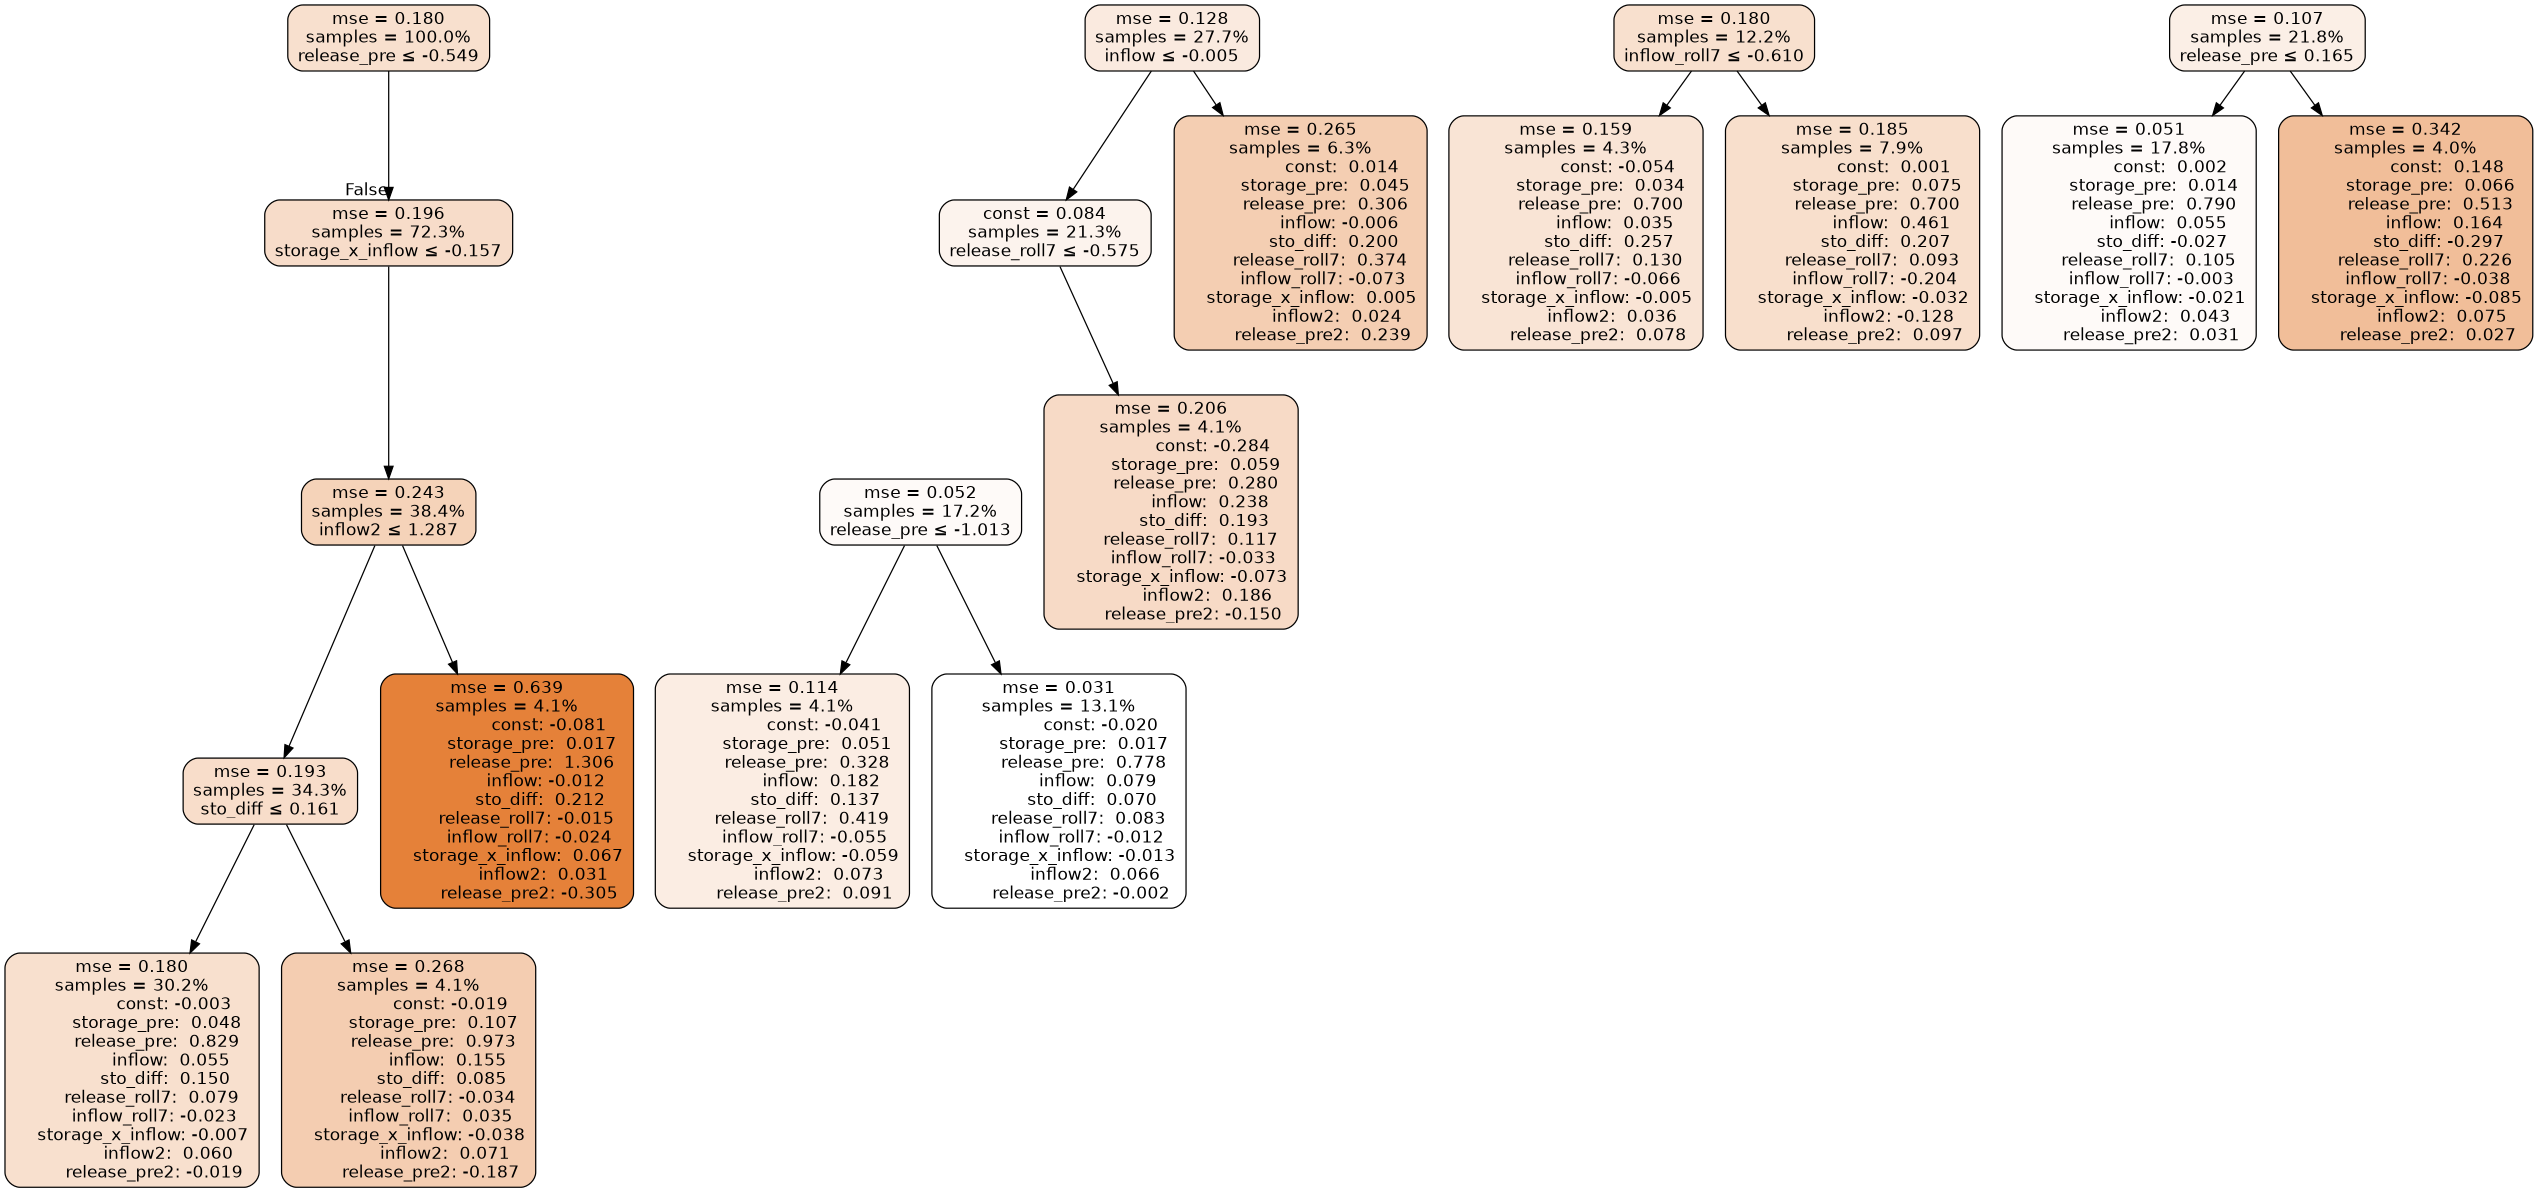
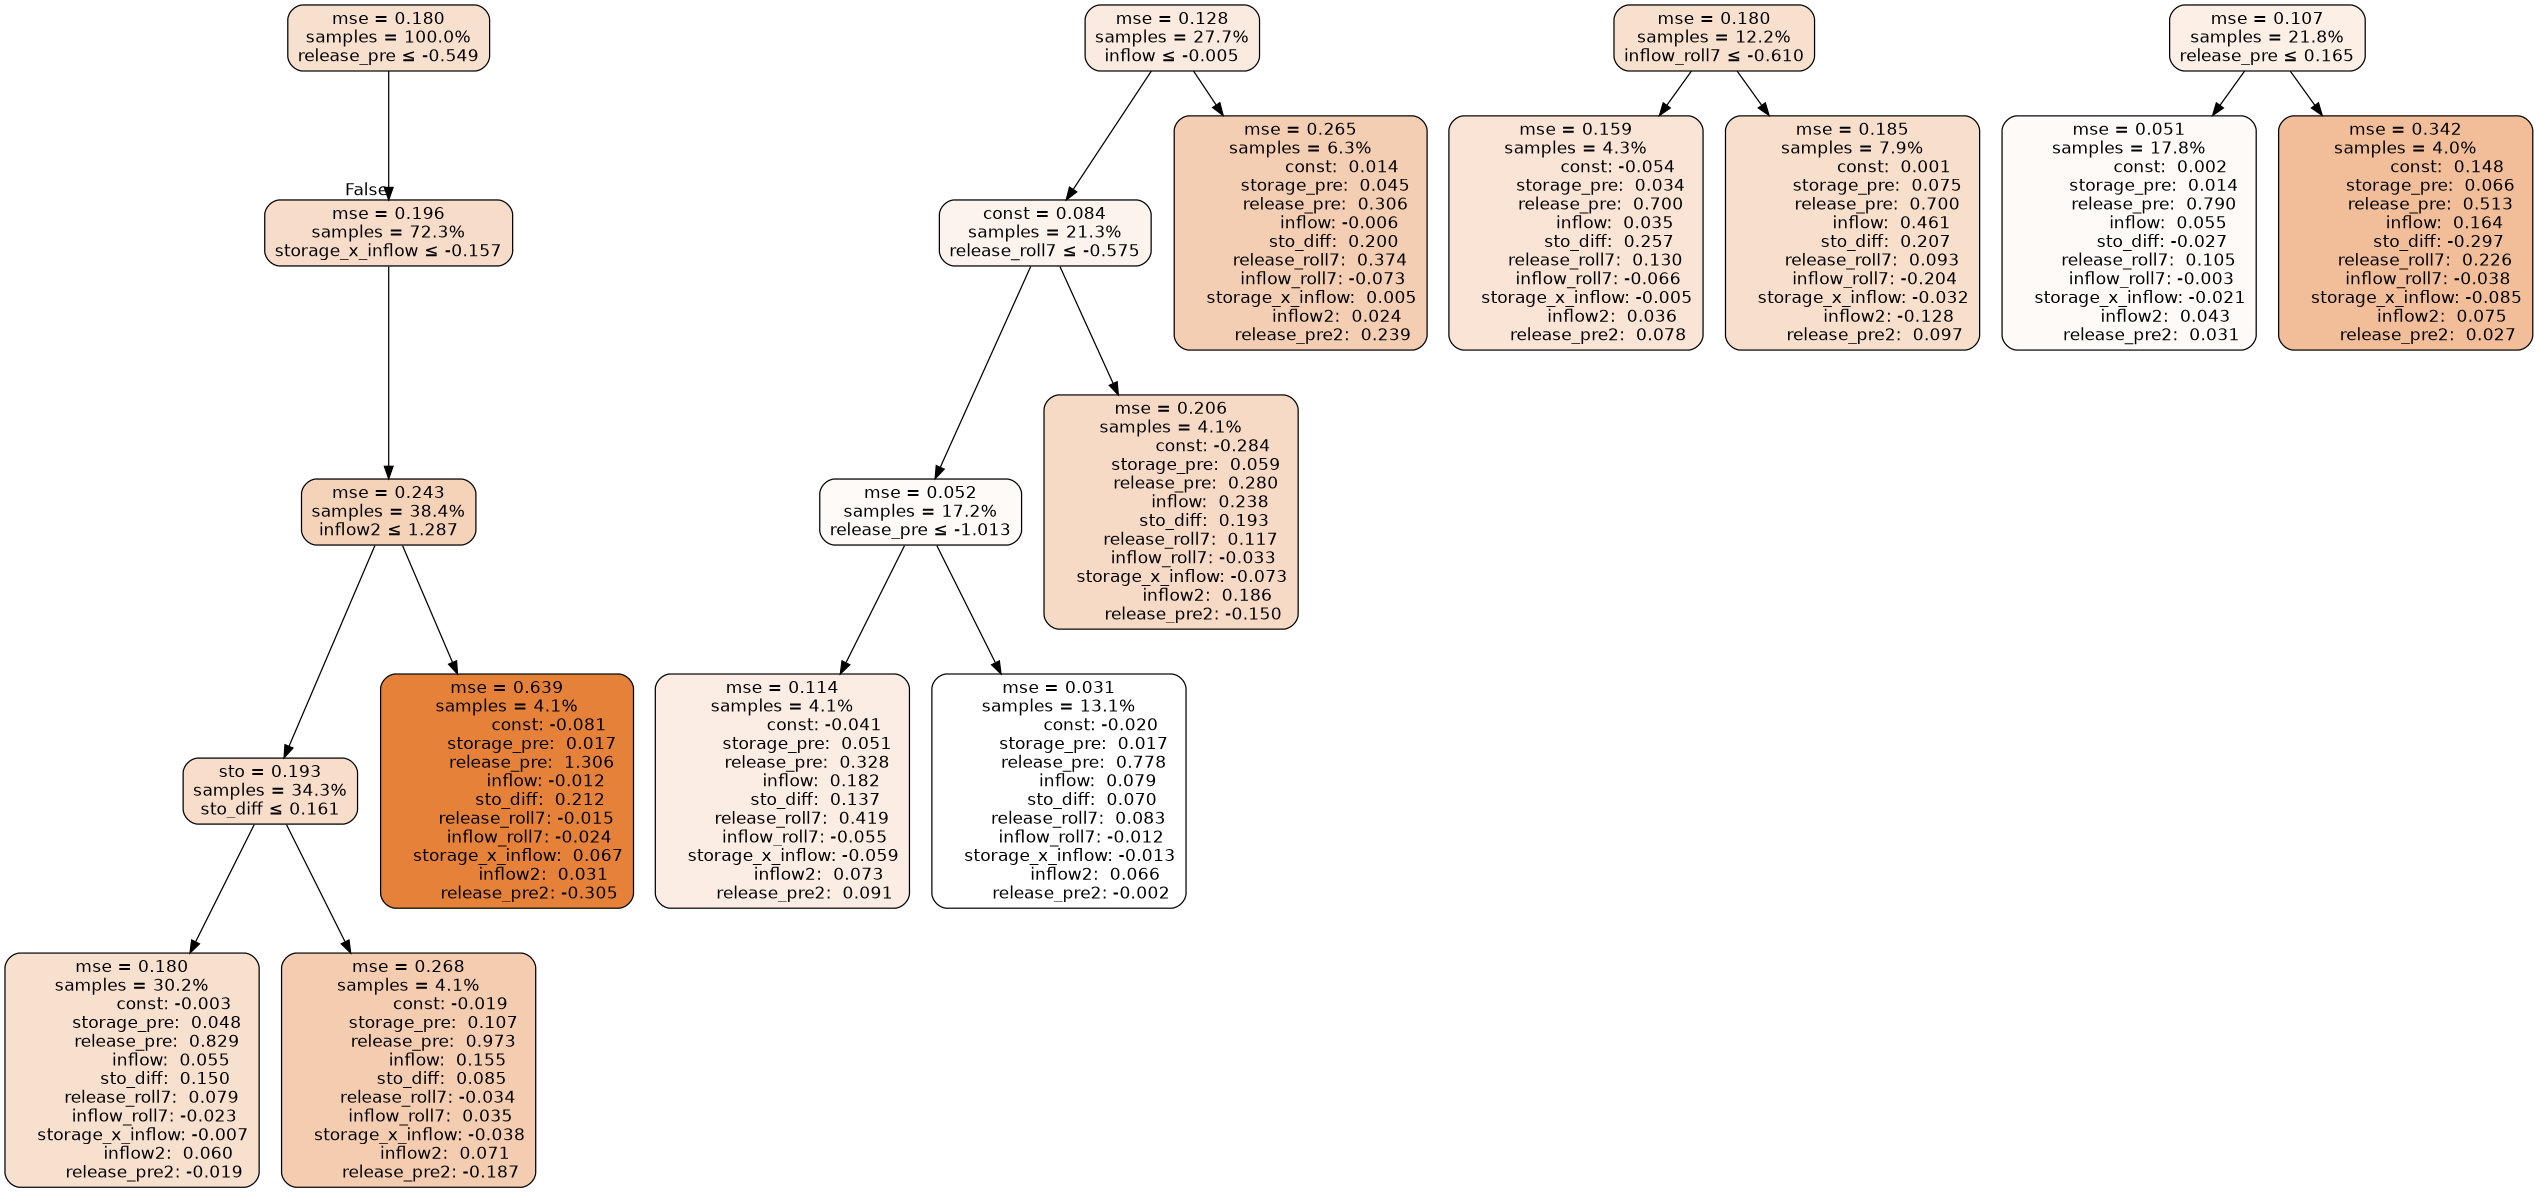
edge "const = 0.084 samples = 21.3% release_roll7 ≤ -0.575" -> "mse = 0.052 samples = 17.2% release_pre ≤ -1.013": added
node "mse = 0.193 samples = 34.3% sto_diff ≤ 0.161": label "mse = 0.193 samples = 34.3% sto_diff ≤ 0.161" -> "sto = 0.193 samples = 34.3% sto_diff ≤ 0.161"
